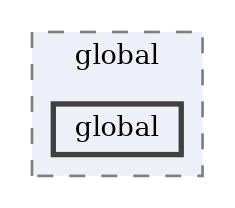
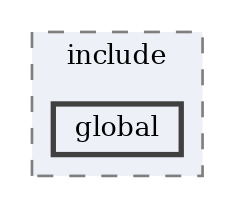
cluster "global": label "global" -> "include"
